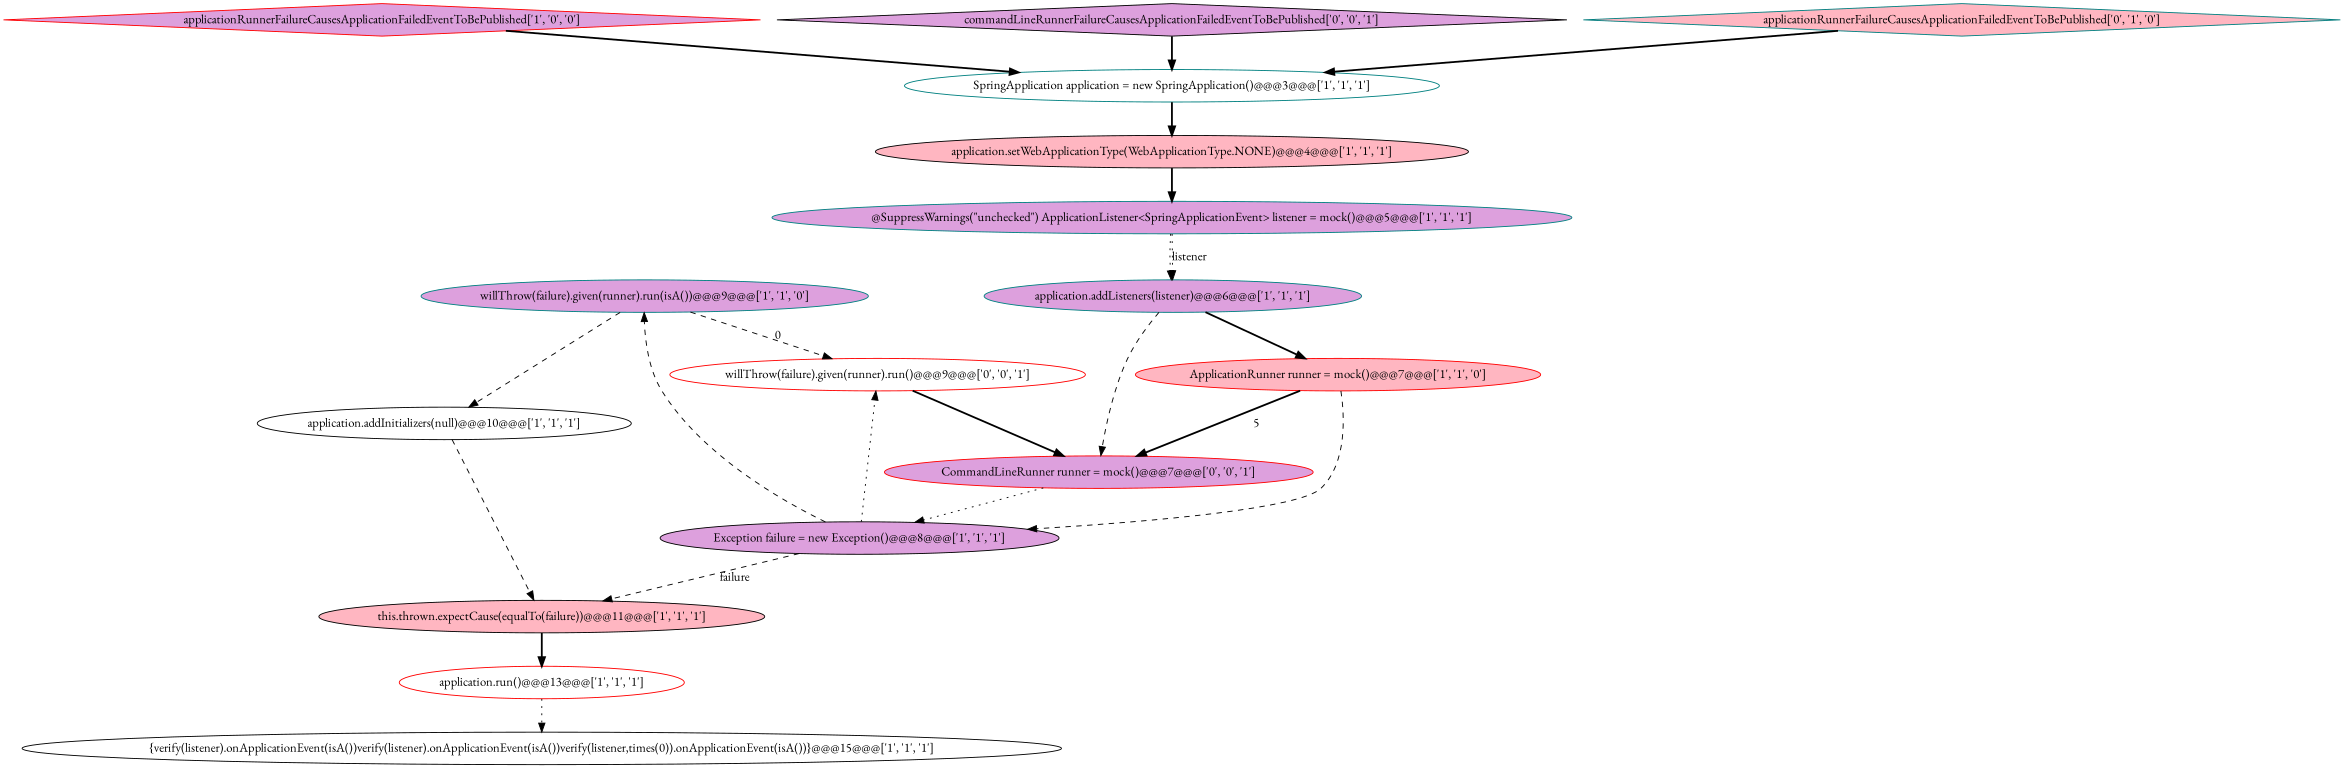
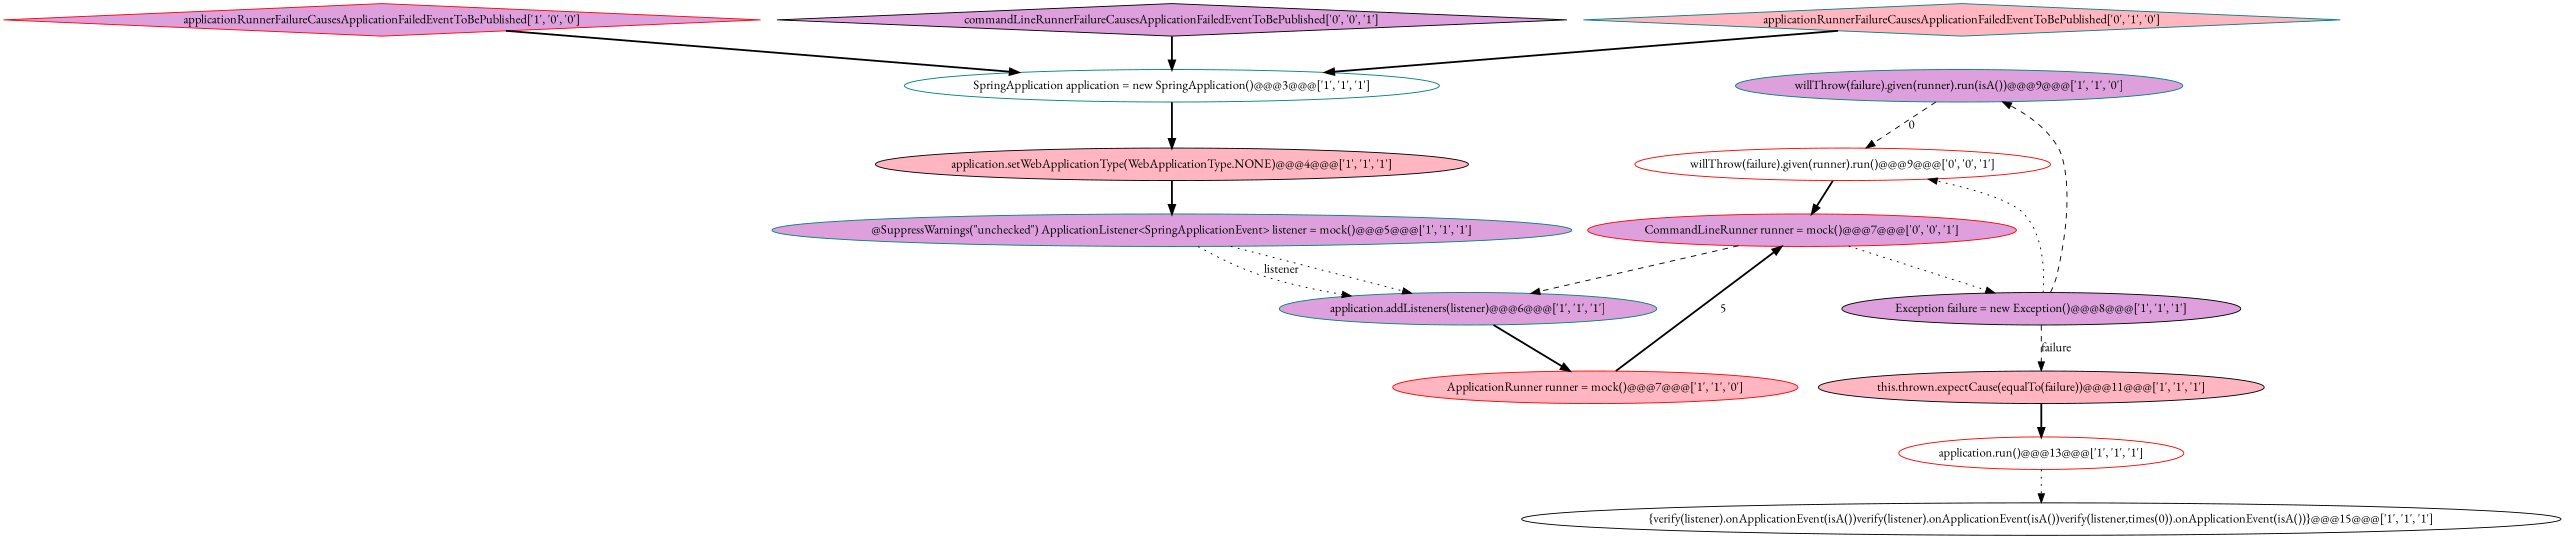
edge "application.addListeners(listener)@@@6@@@['1', '1', '1']" -> "CommandLineRunner runner = mock()@@@7@@@['0', '0', '1']": reversed
node "application.addInitializers(null)@@@10@@@['1', '1', '1']": removed
edge "ApplicationRunner runner = mock()@@@7@@@['1', '1', '0']" -> "Exception failure = new Exception()@@@8@@@['1', '1', '1']": removed
